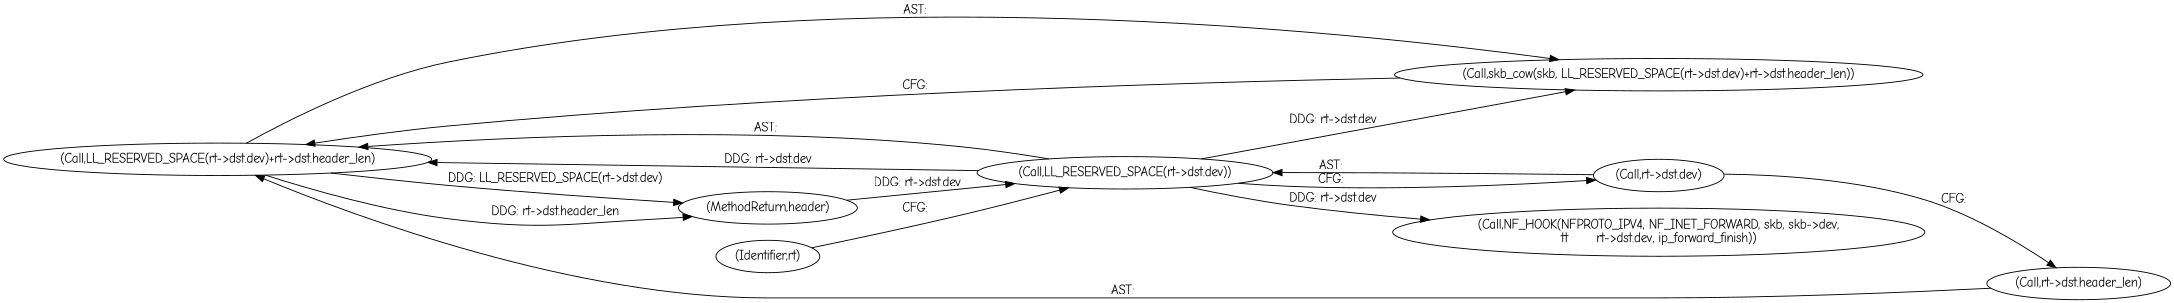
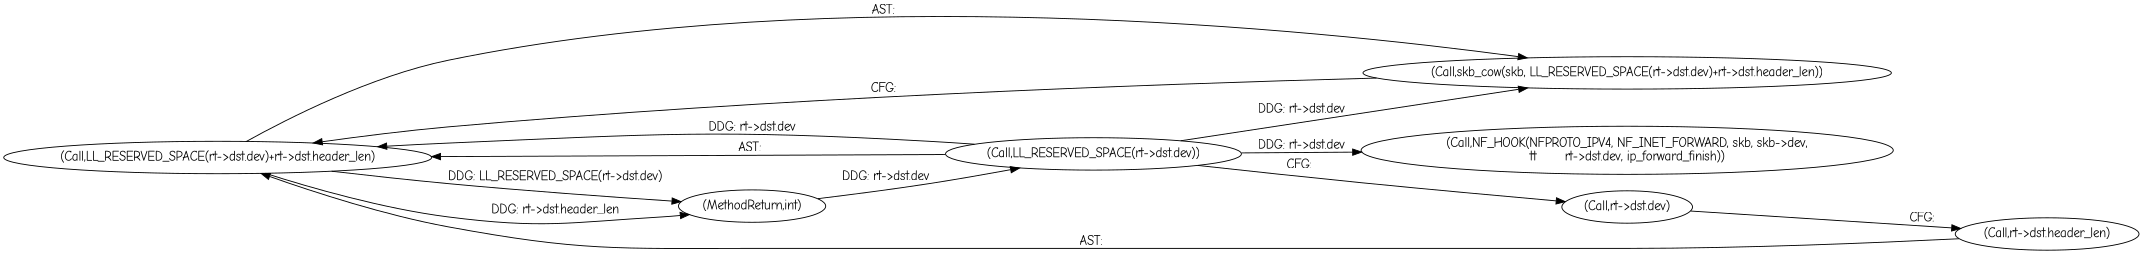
edge "(Call,rt->dst.dev)" -> "(Call,LL_RESERVED_SPACE(rt->dst.dev))": removed, label "AST:"
node "(MethodReturn,header)": label "(MethodReturn,header)" -> "(MethodReturn,int)"
node "(Identifier,rt)": removed
